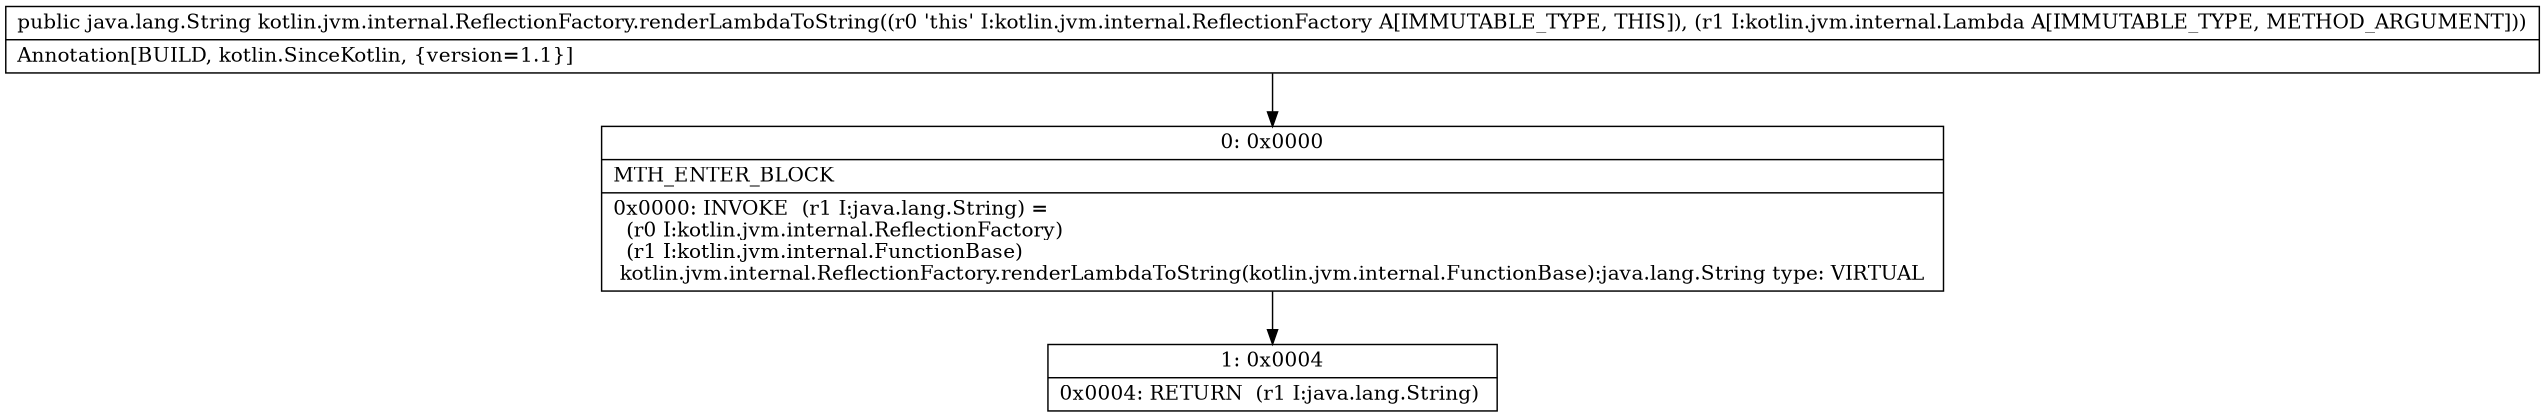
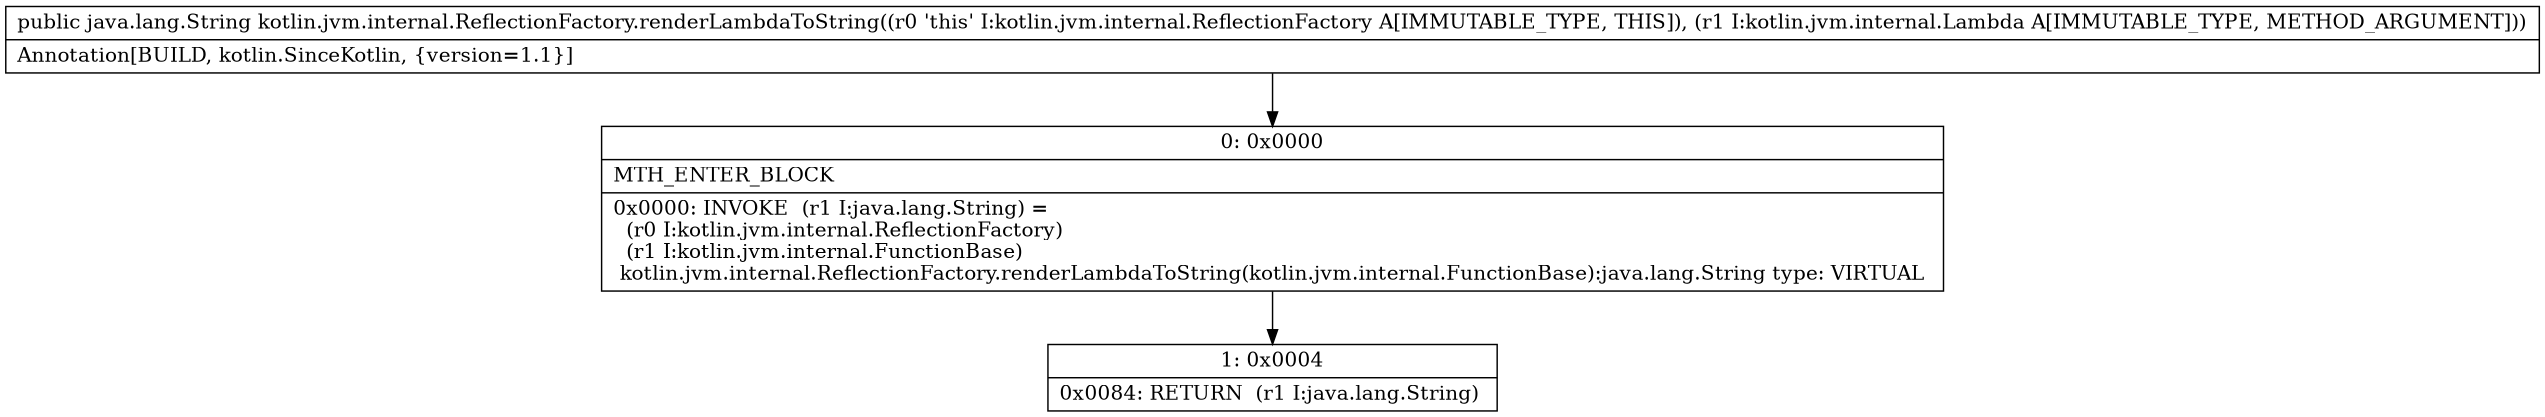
node "1: 0x0004": text "0x0004: RETURN  (r1 I:java.lang.String)" -> "0x0084: RETURN  (r1 I:java.lang.String)"
